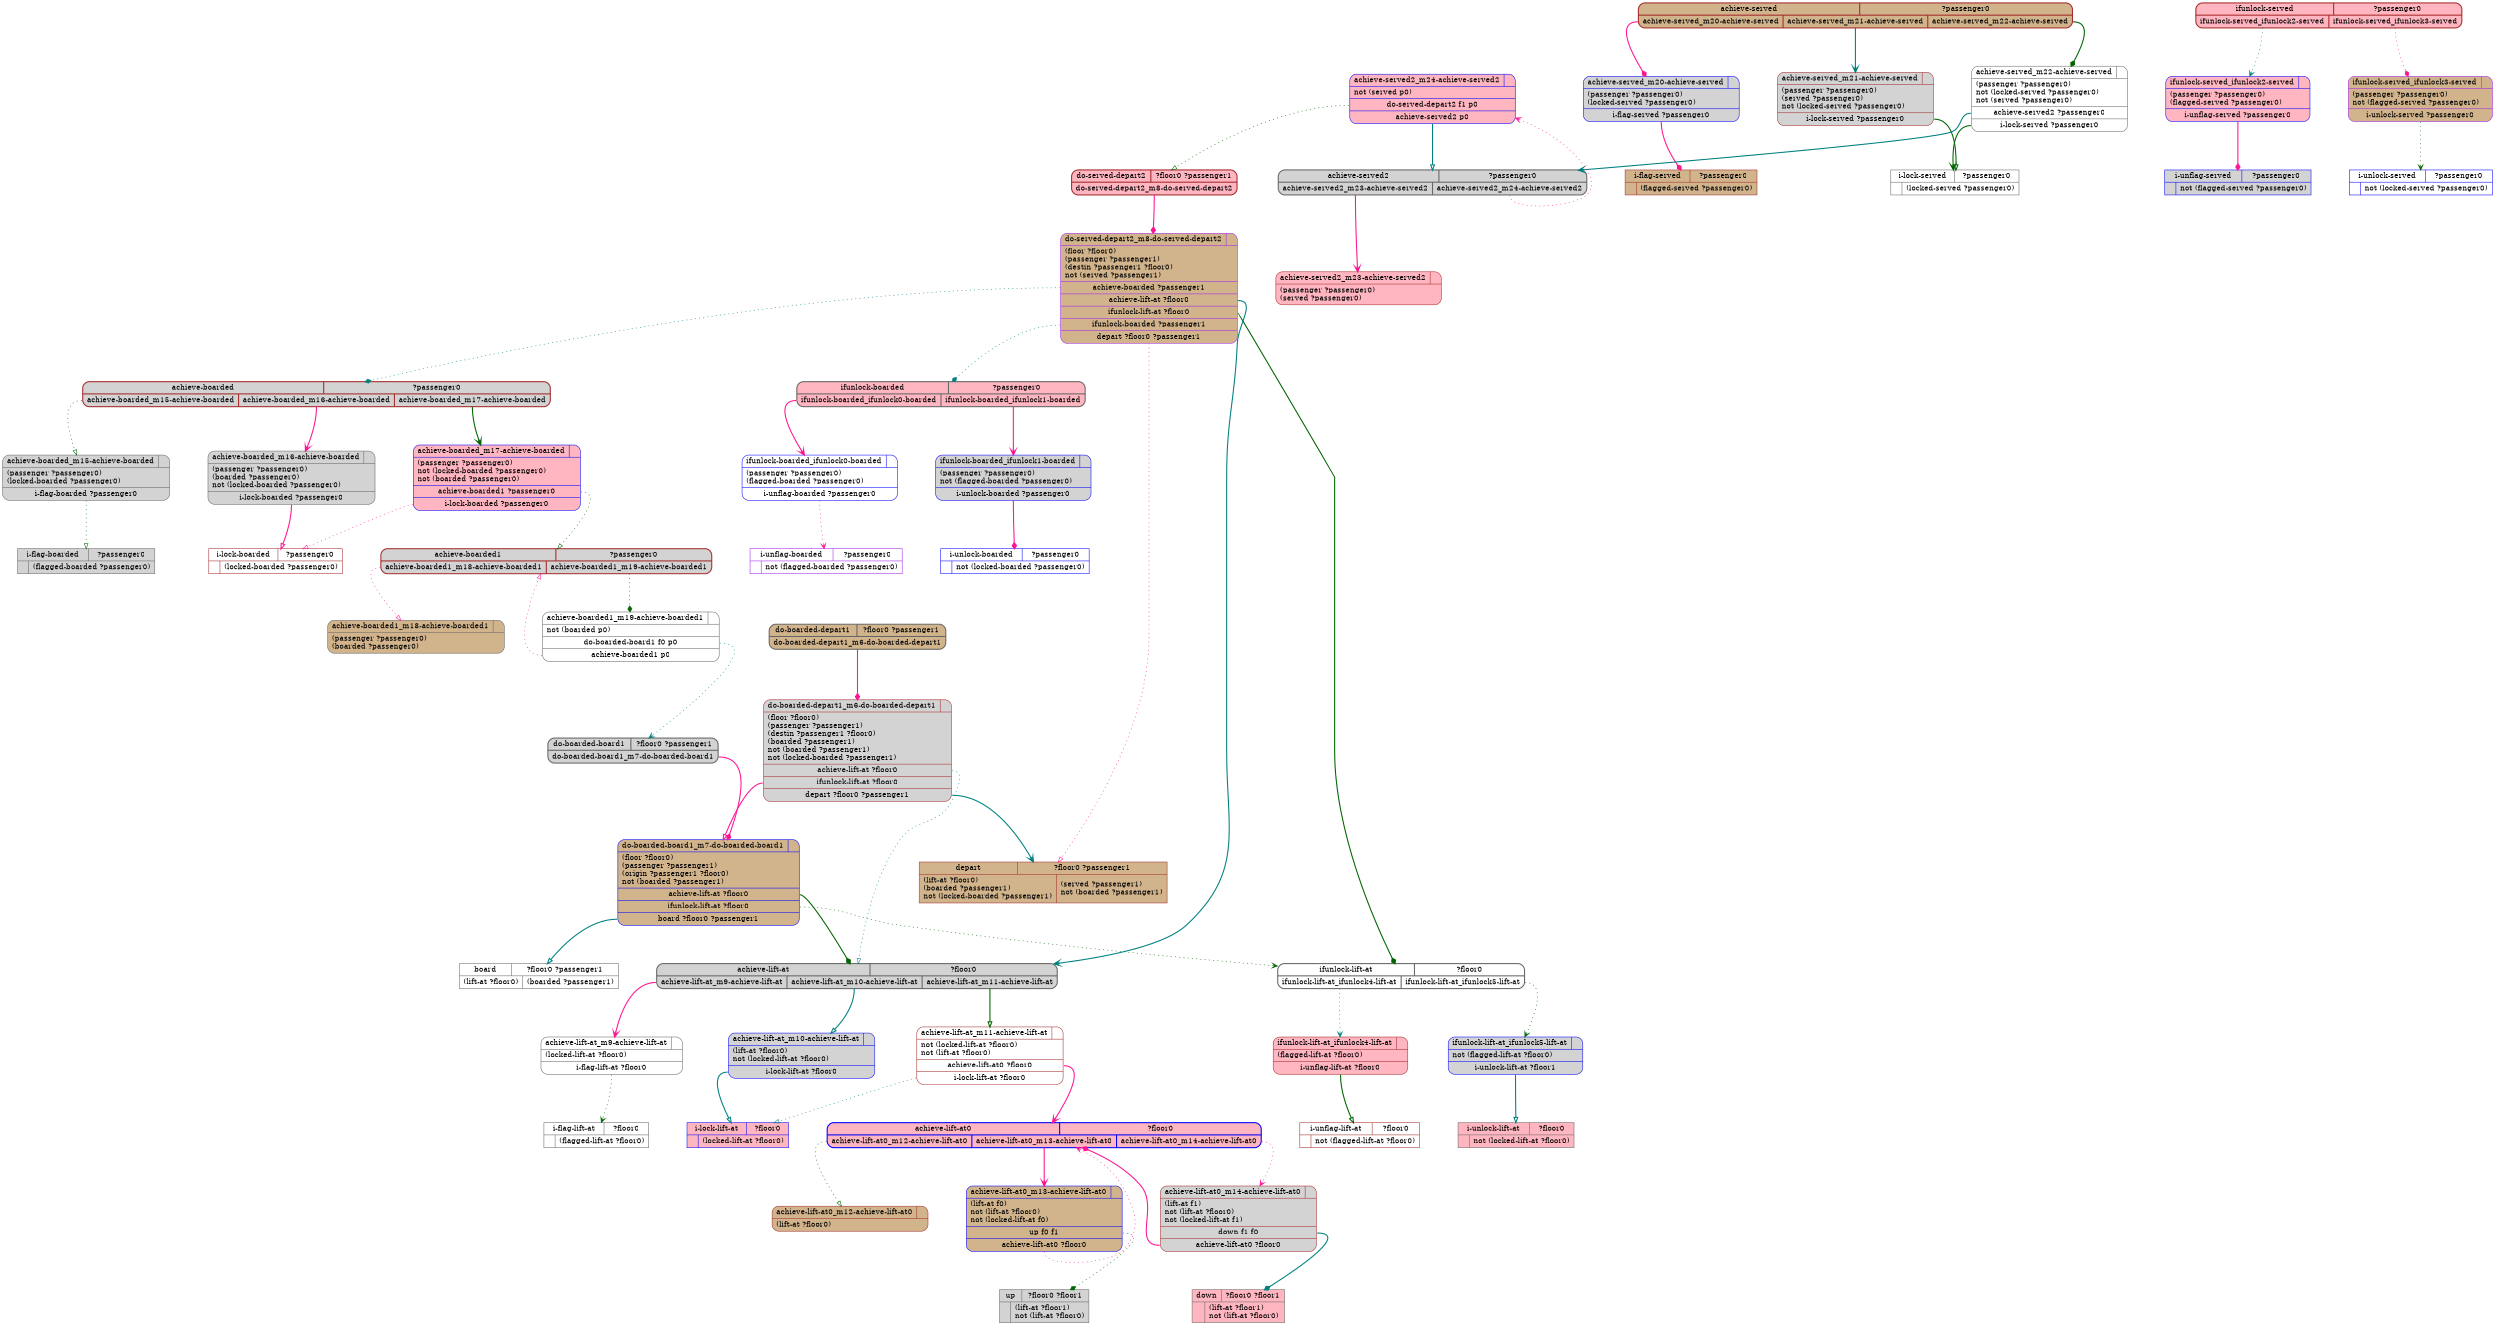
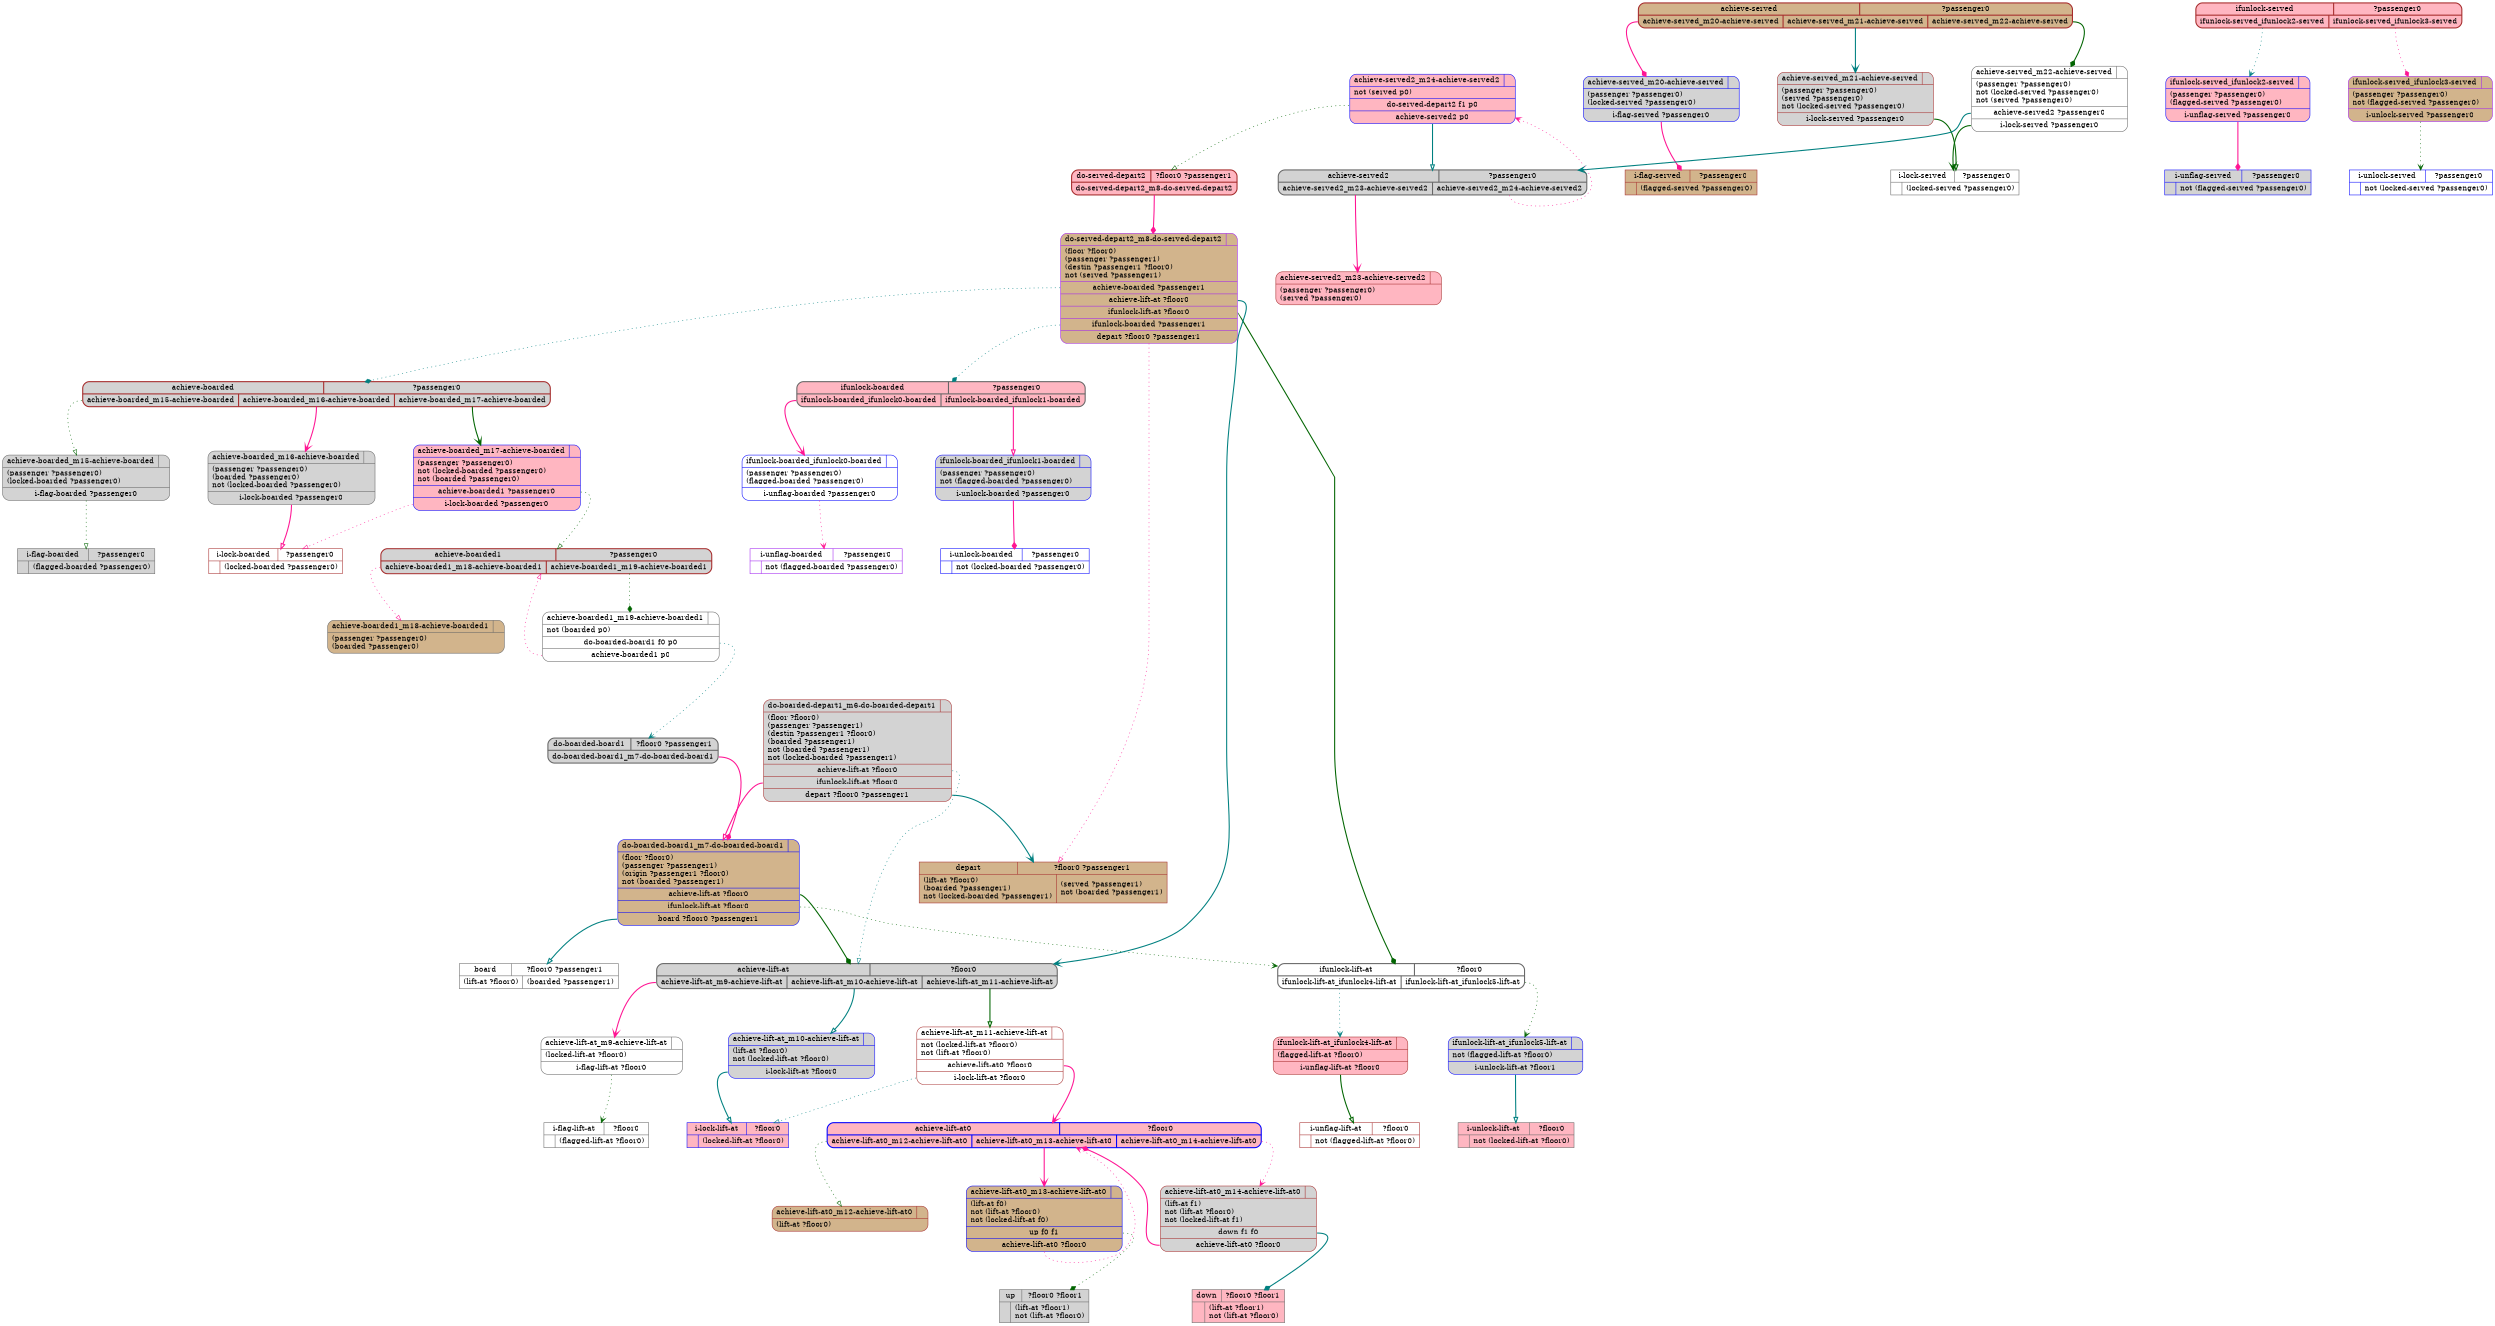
edge "ifunlock-boarded" -> "ifunlock-boarded_ifunlock1-boarded": arrowhead vee -> onormal
node "do-boarded-depart1": removed
